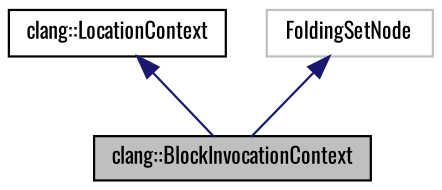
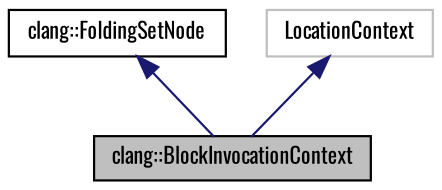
node "clang::LocationContext": label "clang::LocationContext" -> "clang::FoldingSetNode"
node "FoldingSetNode": label "FoldingSetNode" -> "LocationContext"
